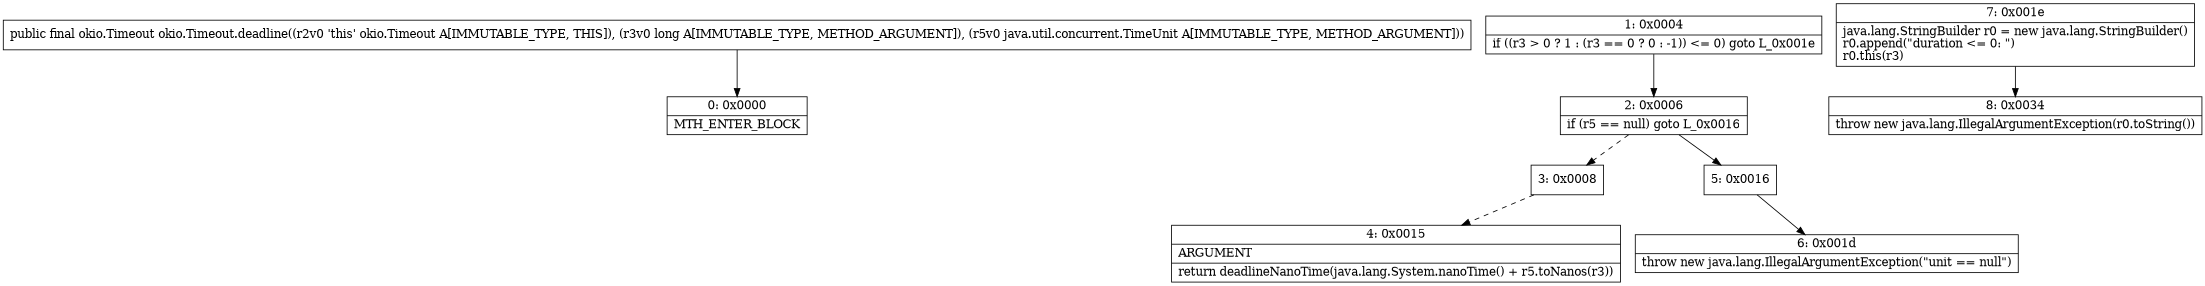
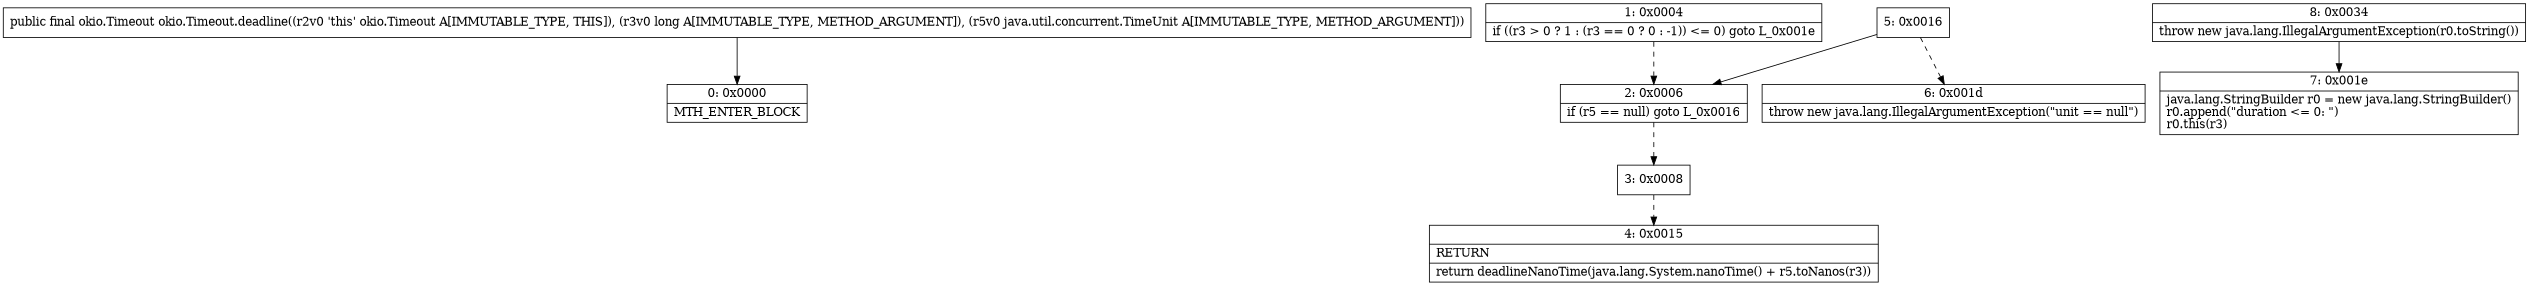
edge "1: 0x0004" -> "2: 0x0006": style solid -> dashed
edge "7: 0x001e" -> "8: 0x0034": reversed
edge "2: 0x0006" -> "5: 0x0016": reversed
edge "5: 0x0016" -> "6: 0x001d": style solid -> dashed
node "4: 0x0015": text "ARGUMENT" -> "RETURN"
